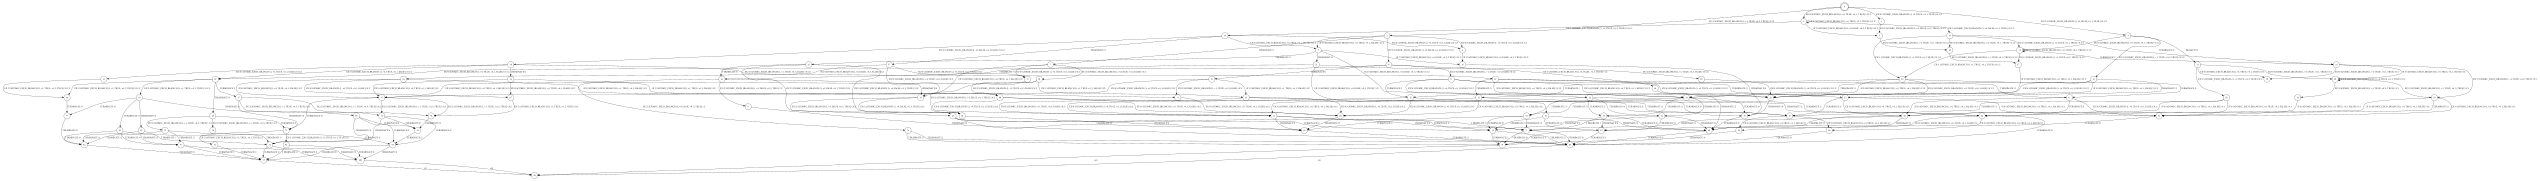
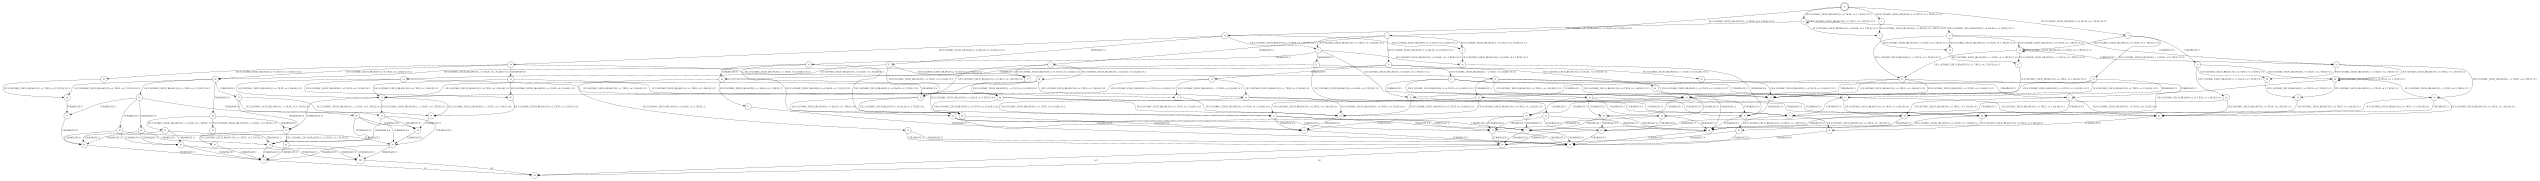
edge "3" -> "11": label "BRANCH !2" -> "TERMINATE !2"
edge "28" -> "55": added, label "EX !1 !ATOMIC_EXCH_BRANCH (1, +1, TRUE, +0, 2, TRUE) !:0:1:"
edge "32" -> "61": removed, label "EX !0 !ATOMIC_EXCH_BRANCH (1, +0, TRUE, +0, 1, FALSE) !:0:2:"
edge "29" -> "58": now "30" -> "58"
edge "86" -> "89": now "85" -> "89"
